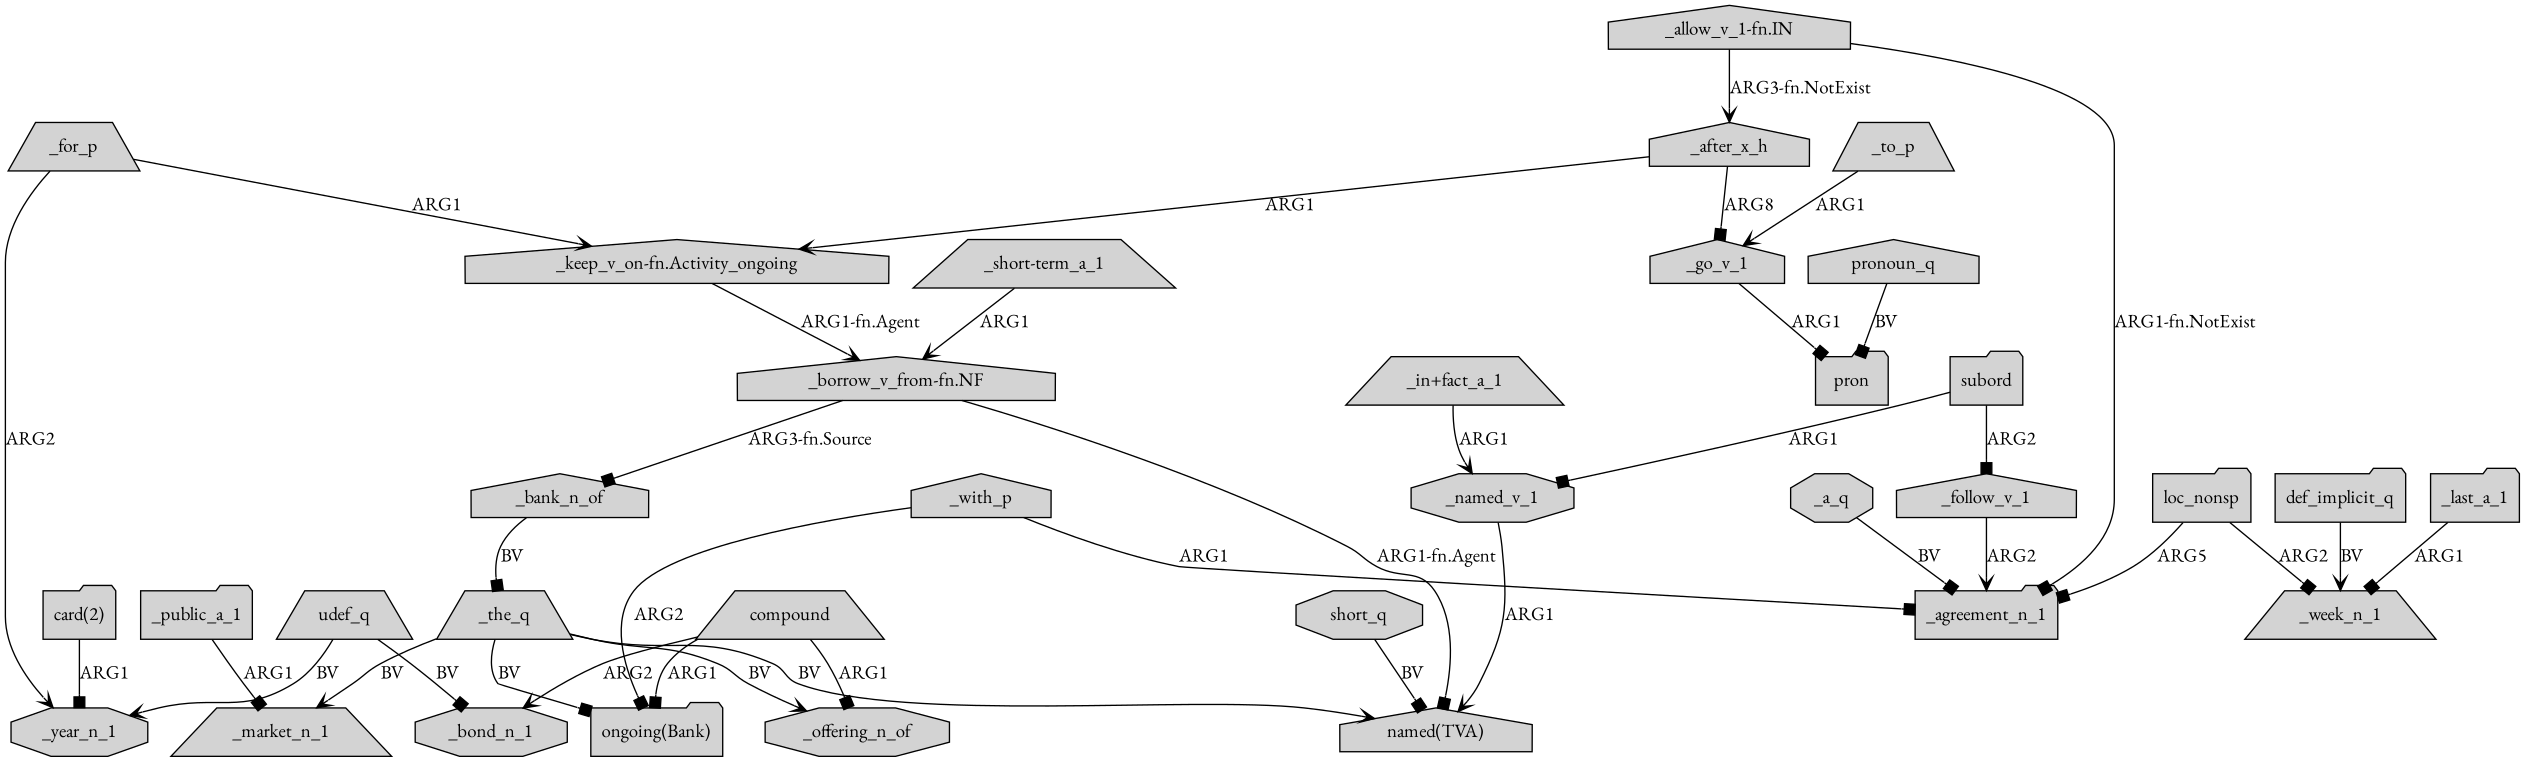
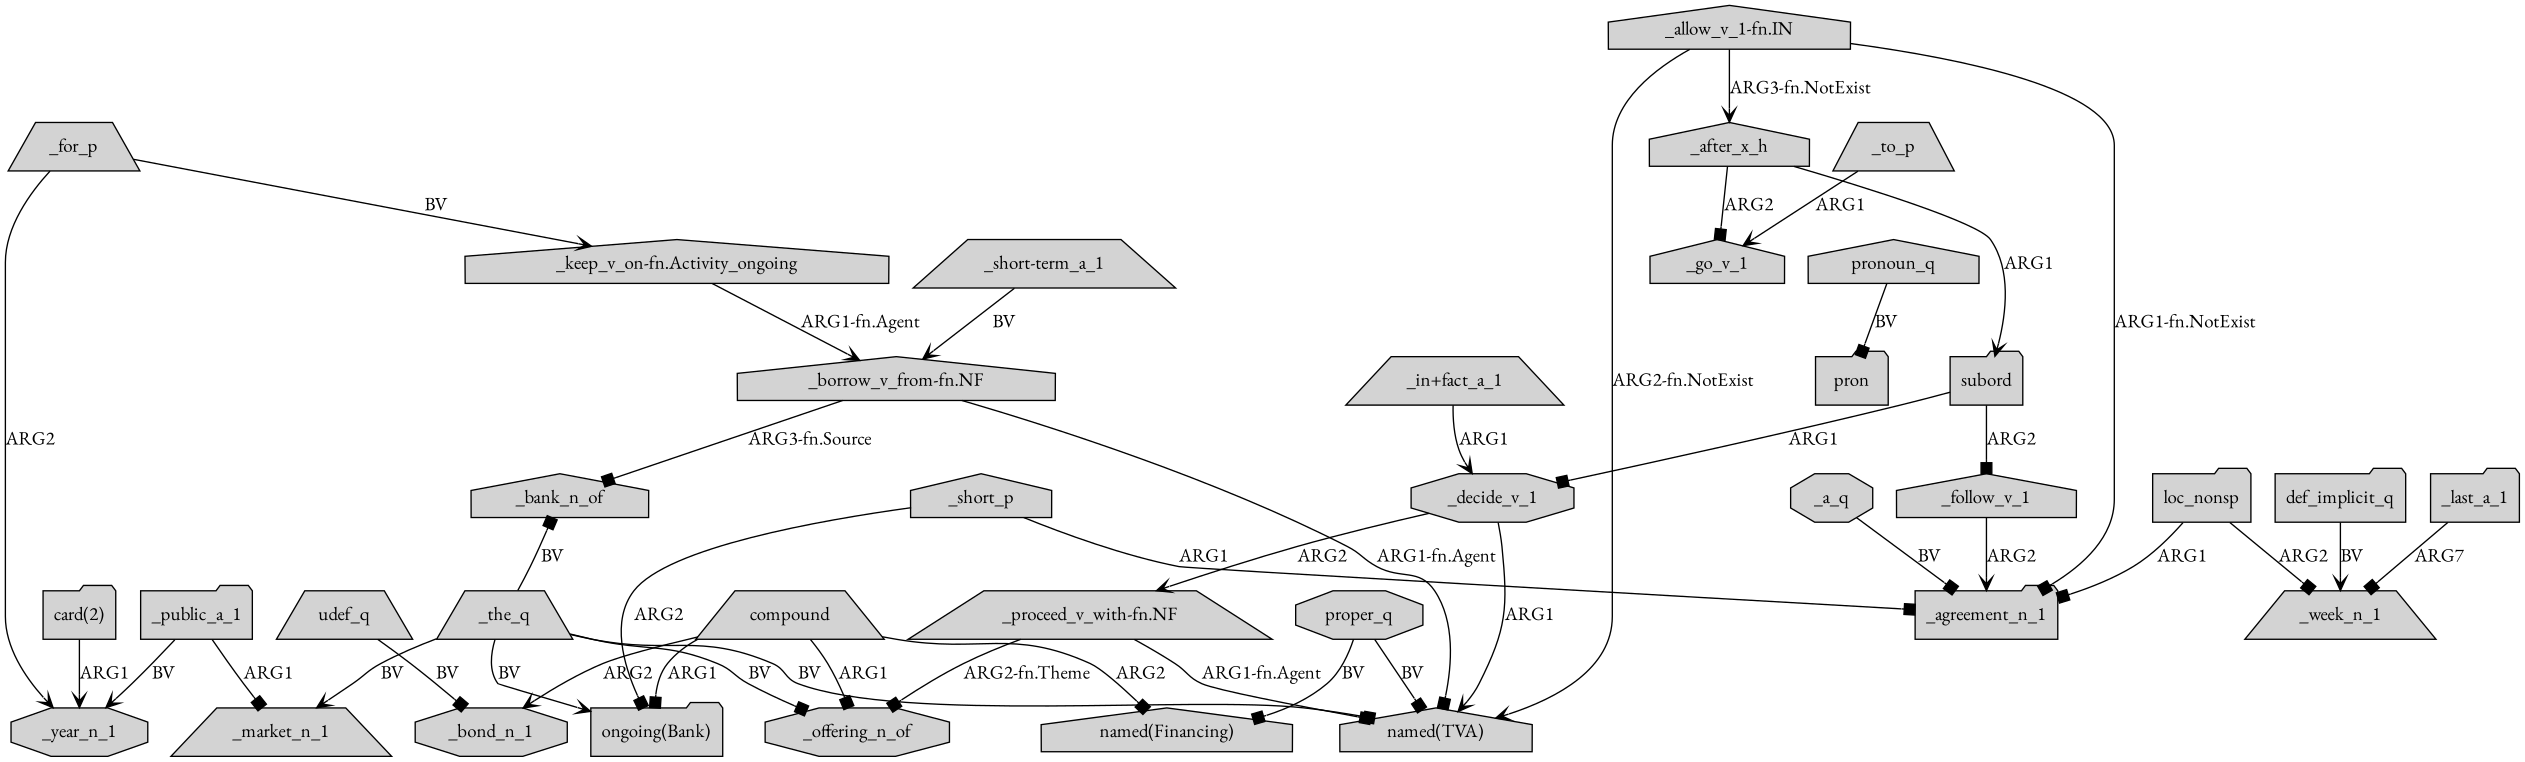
edge "_after_x_h" -> "_keep_v_on-fn.Activity_ongoing": now "_after_x_h" -> "subord"
edge "_for_p" -> "_keep_v_on-fn.Activity_ongoing": label "ARG1" -> "BV"
edge "_after_x_h" -> "_go_v_1": label "ARG8" -> "ARG2"
edge "_go_v_1" -> "pron": removed, label "ARG1"
edge "_short-term_a_1" -> "_borrow_v_from-fn.NF": label "ARG1" -> "BV"
edge "_allow_v_1-fn.IN" -> "named(TVA)": added, label "ARG2-fn.NotExist"
node "_with_p": label "_with_p" -> "_short_p"
node "_named_v_1": label "_named_v_1" -> "_decide_v_1"
edge "_bank_n_of" -> "_the_q": reversed
edge "loc_nonsp" -> "_agreement_n_1": label "ARG5" -> "ARG1"
edge "_last_a_1" -> "_week_n_1": label "ARG1" -> "ARG7"
node "_proceed_v_with-fn.NF": added
node "short_q": label "short_q" -> "proper_q"
edge "_the_q" -> "_offering_n_of": arrowhead vee -> box
edge "card(2)" -> "_year_n_1": arrowhead box -> vee
edge "_the_q" -> "ongoing(Bank)": arrowhead box -> vee
edge "udef_q" -> "_year_n_1": now "_public_a_1" -> "_year_n_1"
edge "_the_q" -> "named(TVA)": arrowhead vee -> box
node "named(Financing)": added
